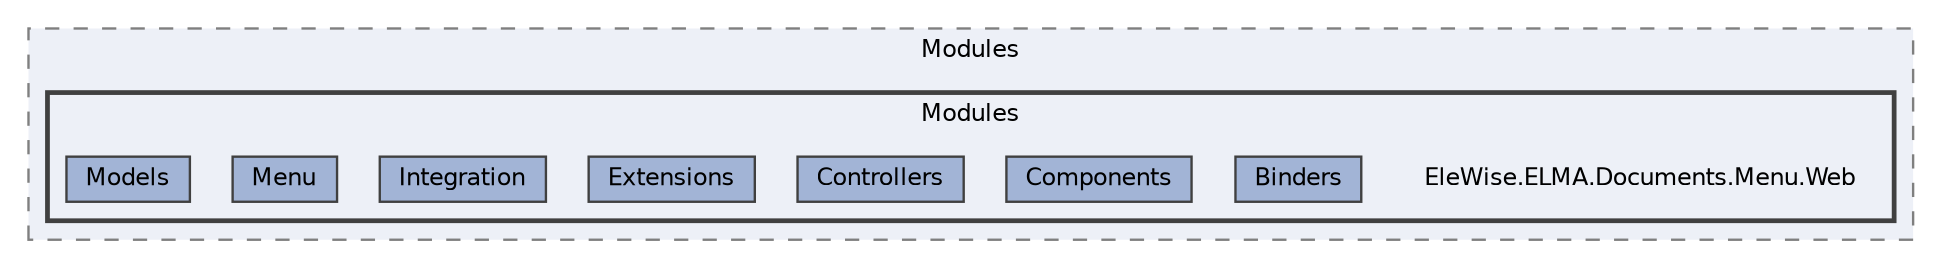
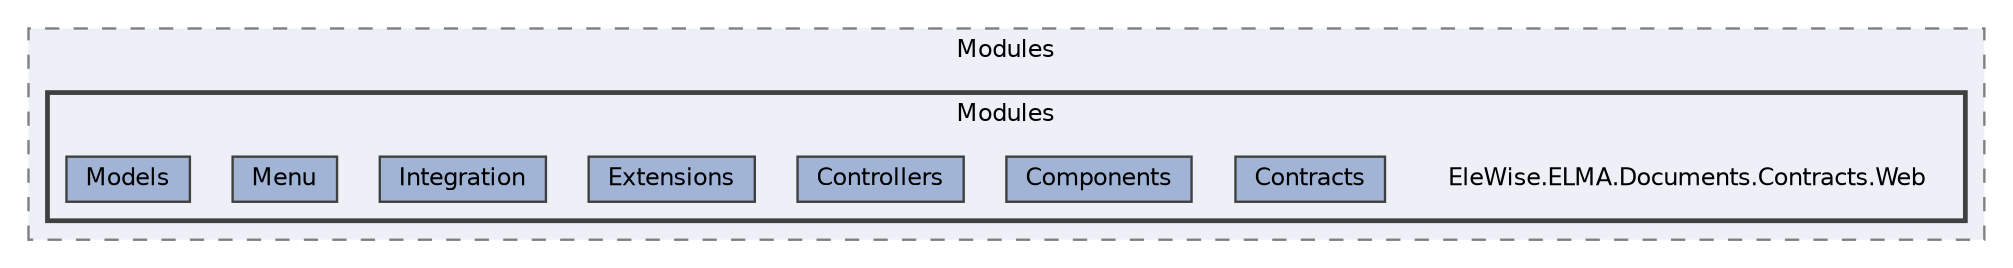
node "Binders": label "Binders" -> "Contracts"
node "EleWise.ELMA.Documents.Menu.Web": label "EleWise.ELMA.Documents.Menu.Web" -> "EleWise.ELMA.Documents.Contracts.Web"
